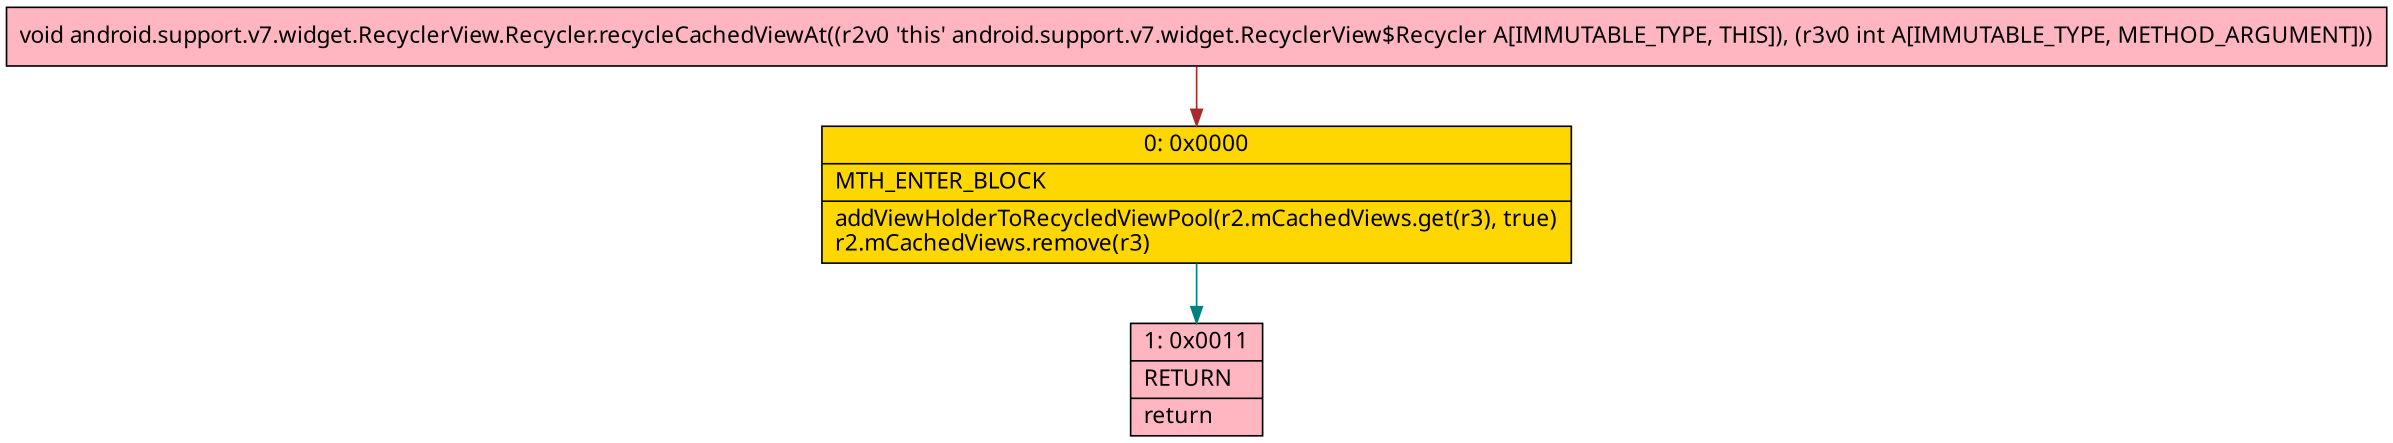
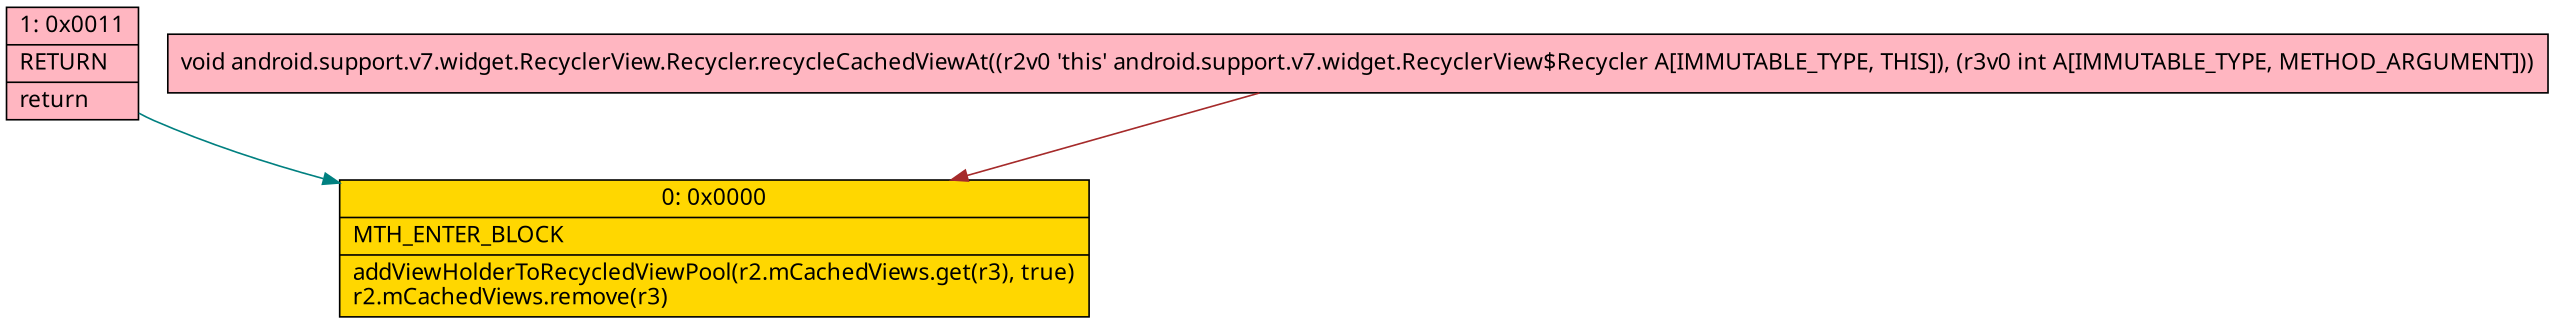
edge "0: 0x0000" -> "1: 0x0011": reversed
